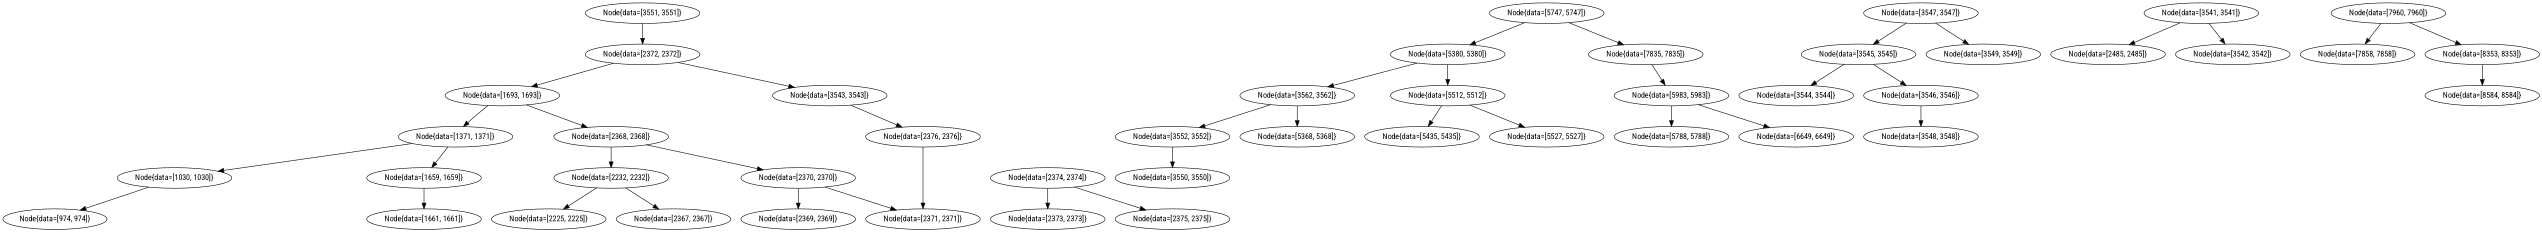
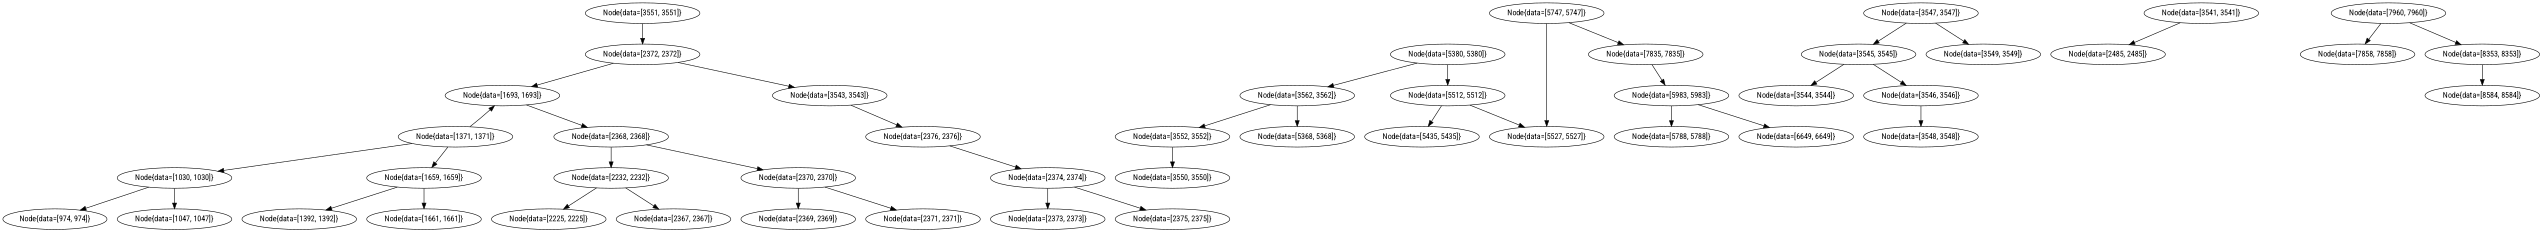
edge "Node{data=[5747, 5747]}" -> "Node{data=[5380, 5380]}": now "Node{data=[5747, 5747]}" -> "Node{data=[5527, 5527]}"
node "Node{data=[3542, 3542]}": removed
edge "Node{data=[1693, 1693]}" -> "Node{data=[1371, 1371]}": reversed
edge "Node{data=[2376, 2376]}" -> "Node{data=[2371, 2371]}": now "Node{data=[2376, 2376]}" -> "Node{data=[2374, 2374]}"
node "Node{data=[1047, 1047]}": added
node "Node{data=[1392, 1392]}": added
